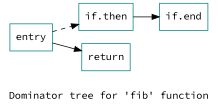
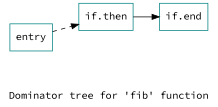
node "return": removed
